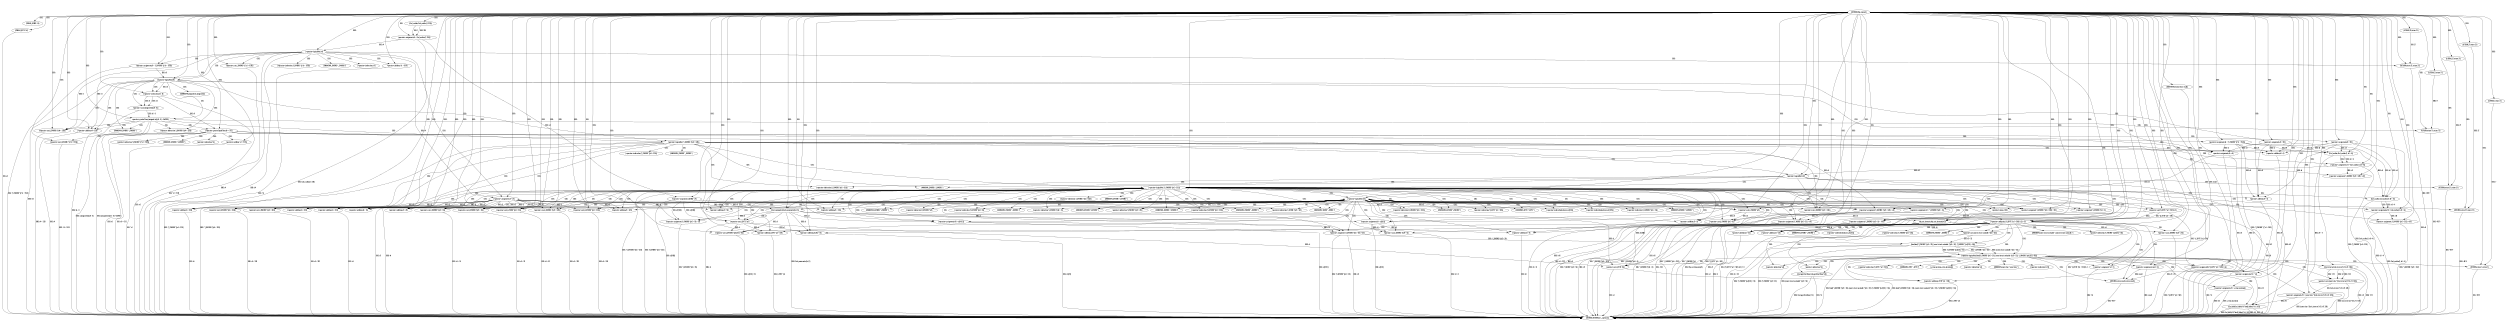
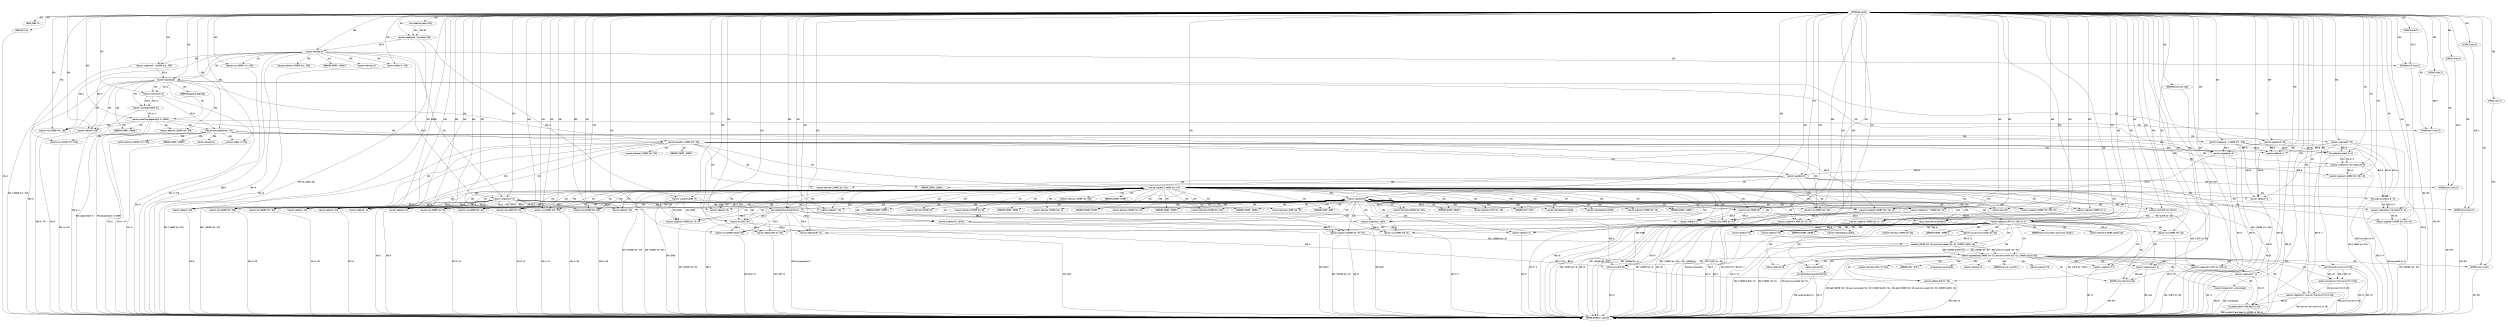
edge "(METHOD,tftp_connect)" -> "(<operator>.cast,(_DWORD *)(v5 + 328))": label "DDG: " -> "DWORD: "
edge "(<operator>.logicalNot,!*(_DWORD *)(v5 + 332))" -> "(<operator>.assignment,*(_DWORD *)(v5 + 16) = a1)": added, label "CDG:"
